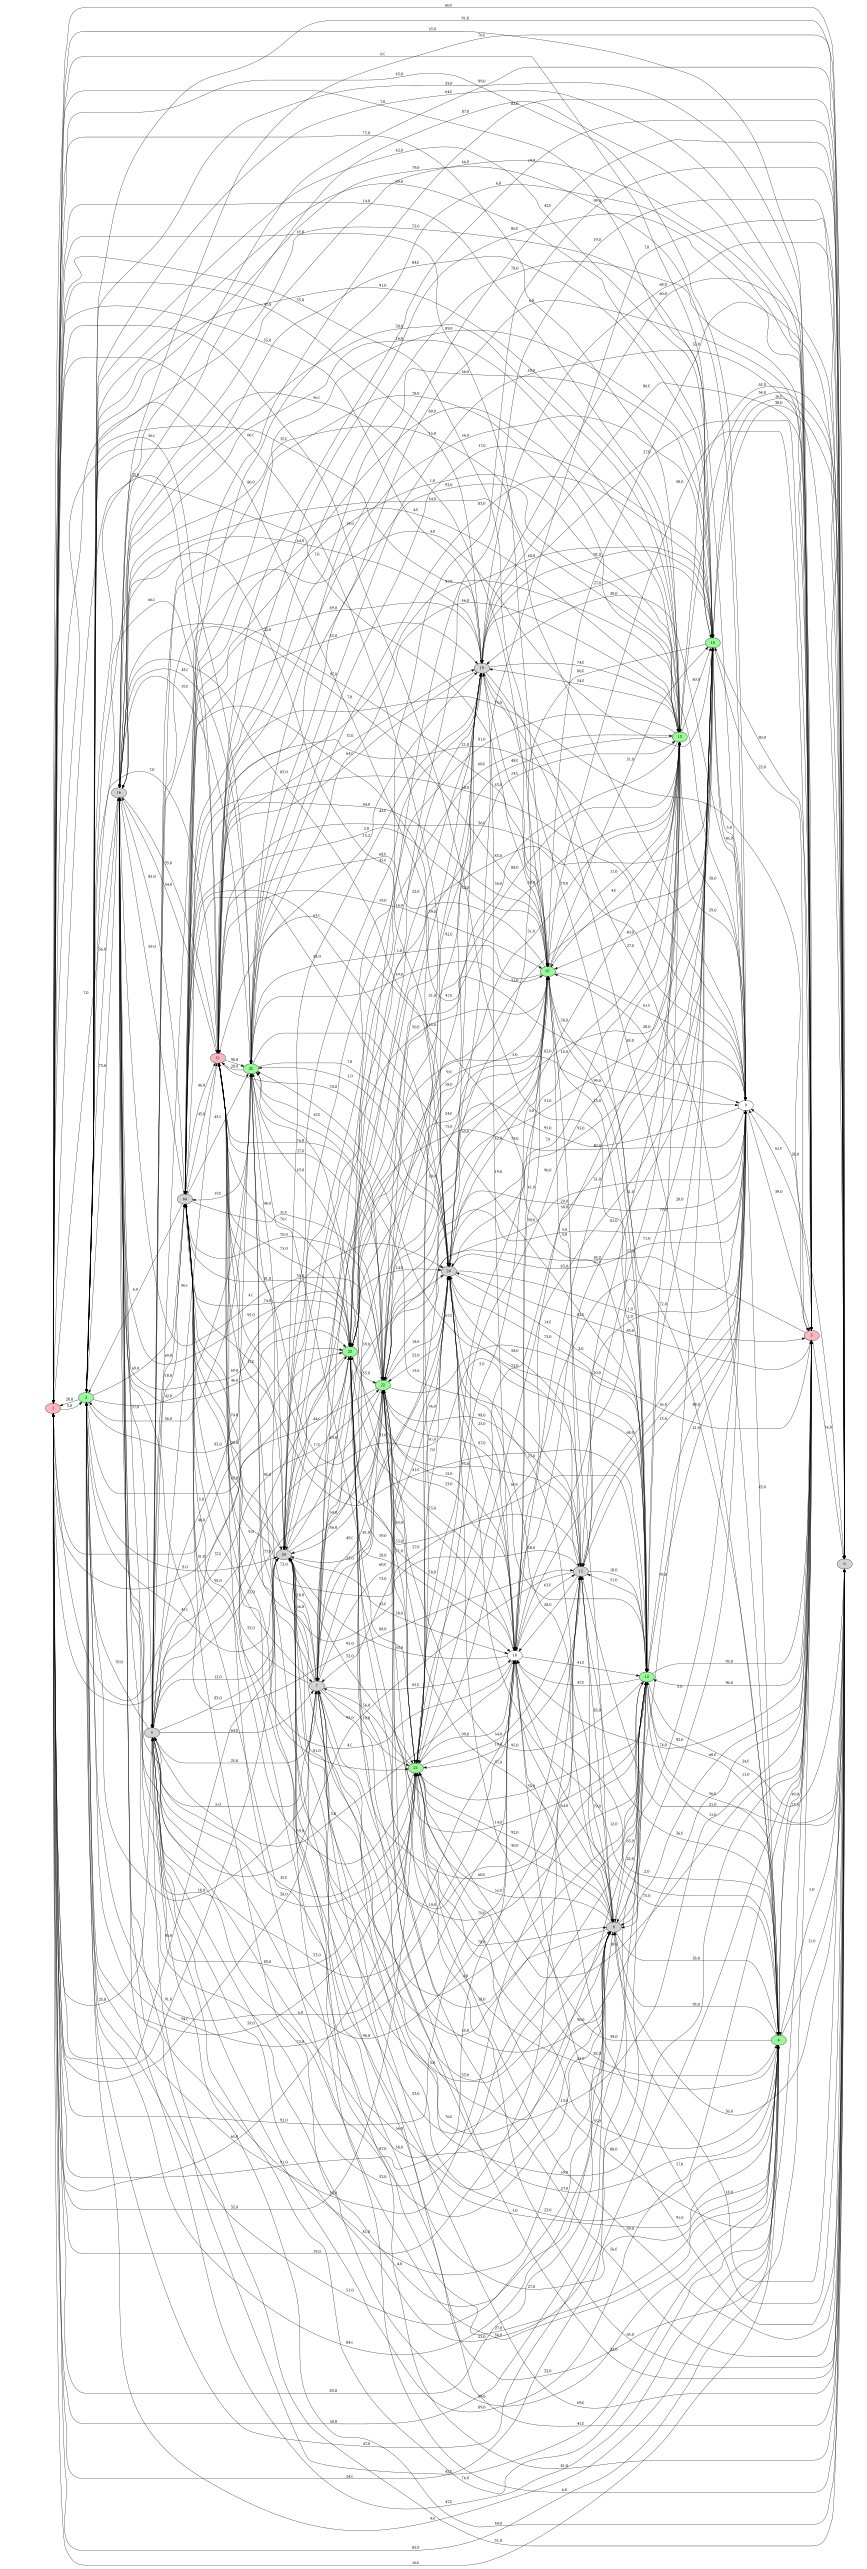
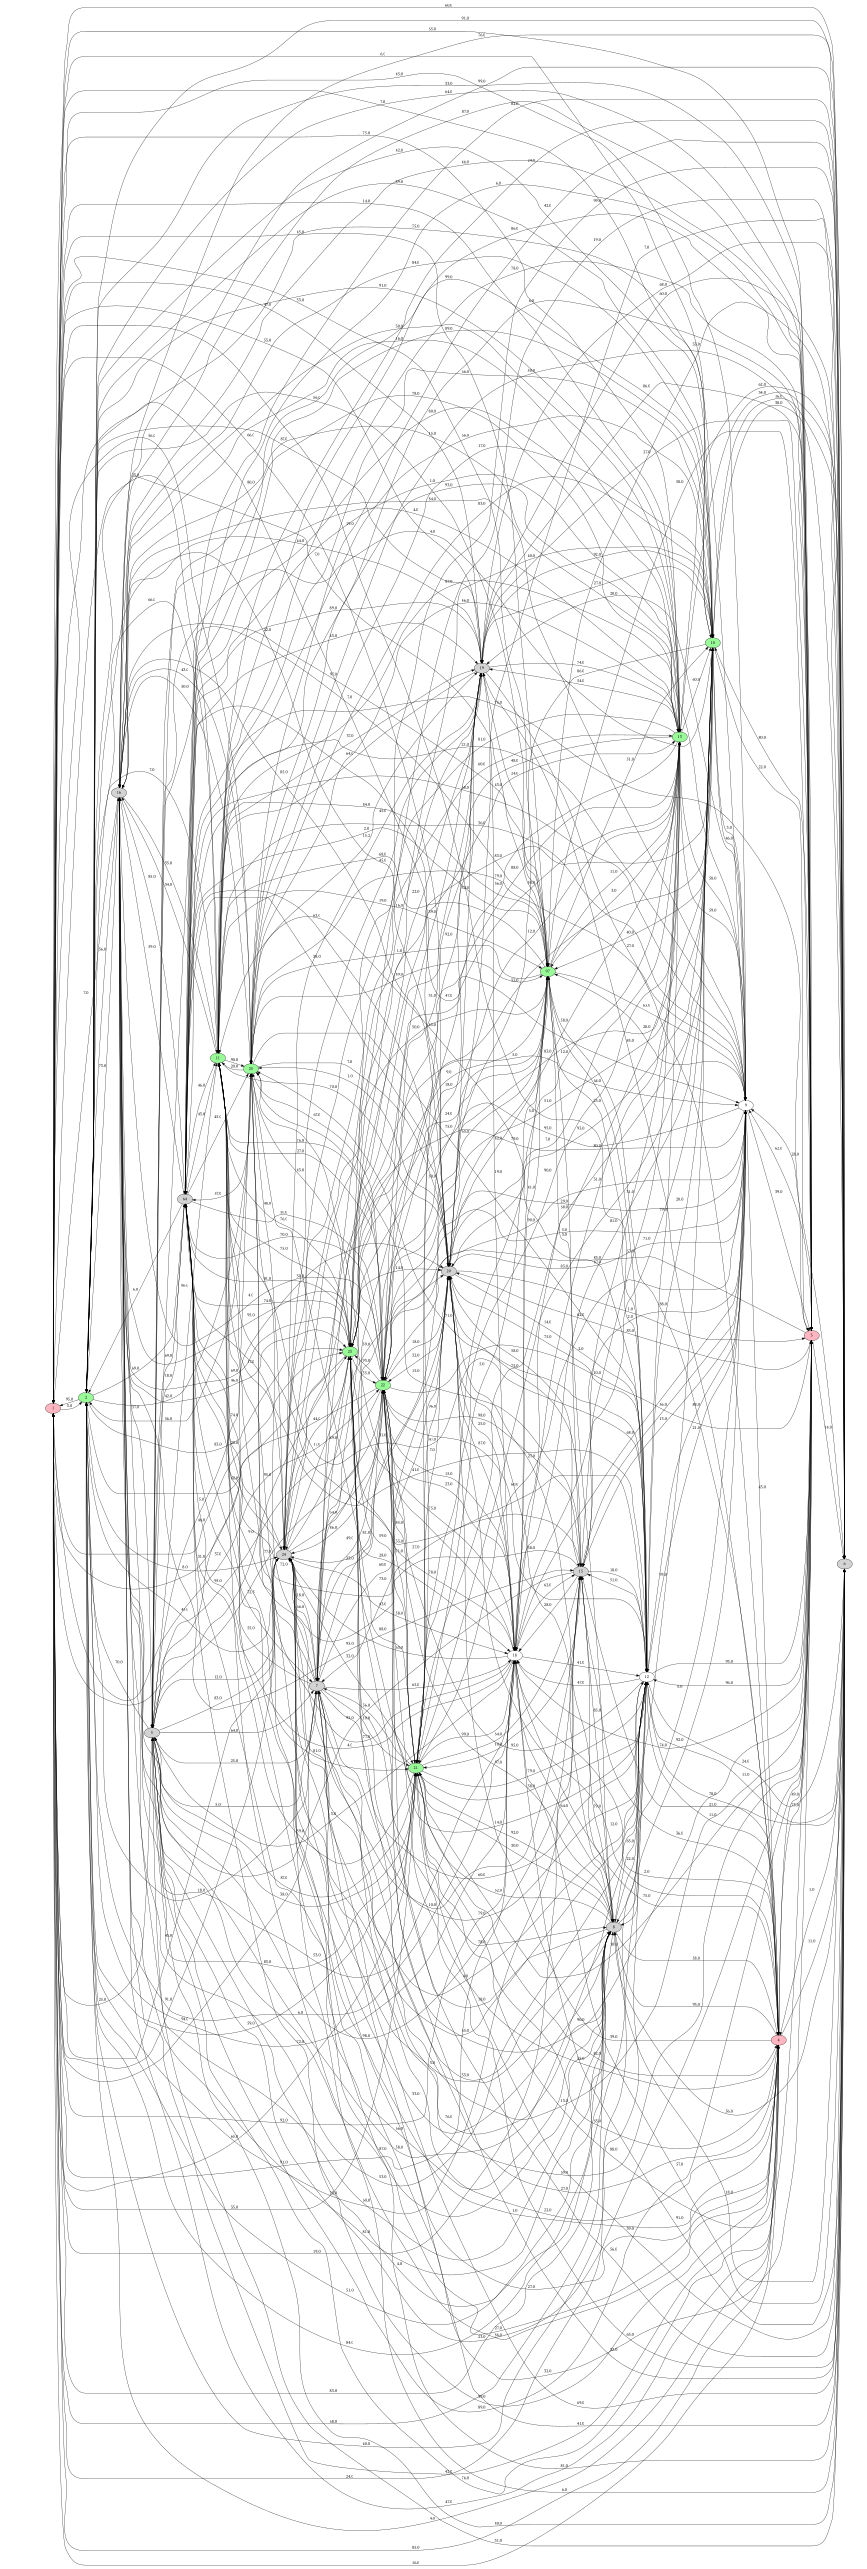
edge "2" -> "9": now "25" -> "9"
edge "64" -> "10": added, label "99.0"
edge "25" -> "16": label "37.0" -> "50.0"
edge "13" -> "97": label "4.0" -> "3.0"
edge "13" -> "22": label "31.0" -> "12.0"
node "11": fillcolor lightpink -> palegreen
edge "97" -> "12": label "99.0" -> "64.0"
edge "19" -> "12": now "21" -> "12"
edge "4" -> "97": label "72.0" -> "88.0"
edge "12" -> "25": label "67.0" -> "71.0"
edge "2" -> "1": label "28.0" -> "95.0"
edge "15" -> "23": now "22" -> "23"
edge "18" -> "11": added, label "77.0"
edge "64" -> "7": label "72.0" -> "72.5"
node "12": fillcolor palegreen -> white
edge "3" -> "8": now "16" -> "8"
edge "4" -> "12": label "56.0" -> "78.0"
node "4": fillcolor palegreen -> lightpink
edge "12" -> "2": label "47.0" -> "40.0"
